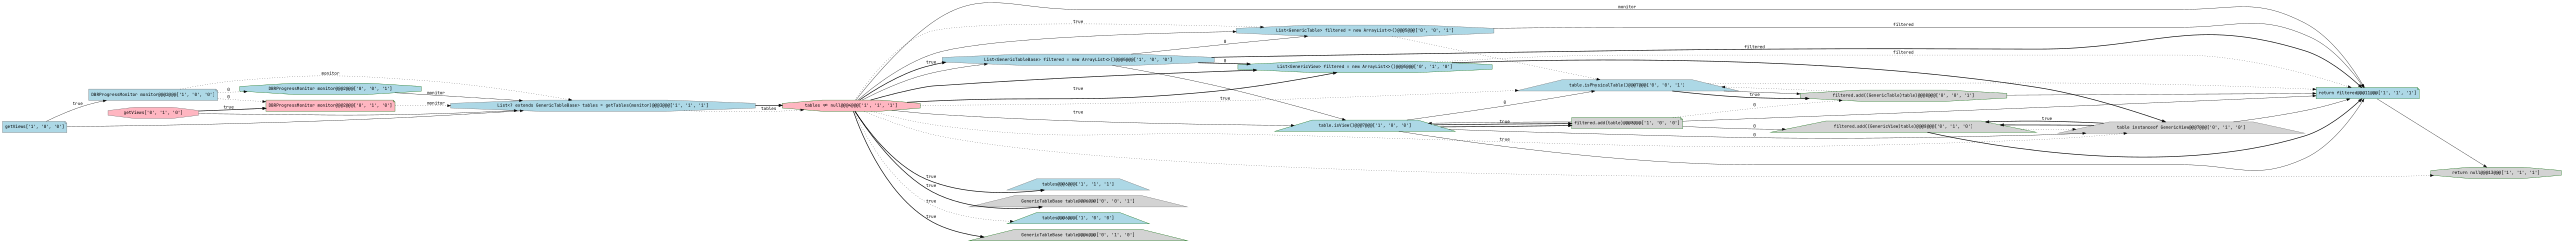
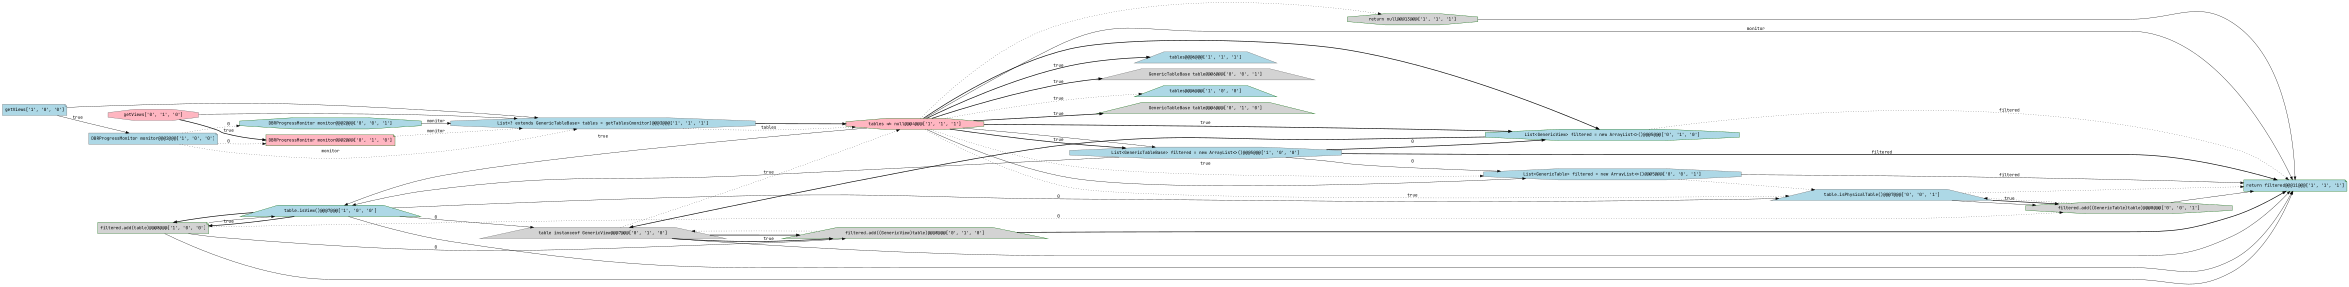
edge "return filtered@@@11@@@['1', '1', '1']" -> "return null@@@13@@@['1', '1', '1']": reversed
edge "tables != null@@@4@@@['1', '1', '1']" -> "table instanceof GenericView@@@7@@@['0', '1', '0']": reversed
